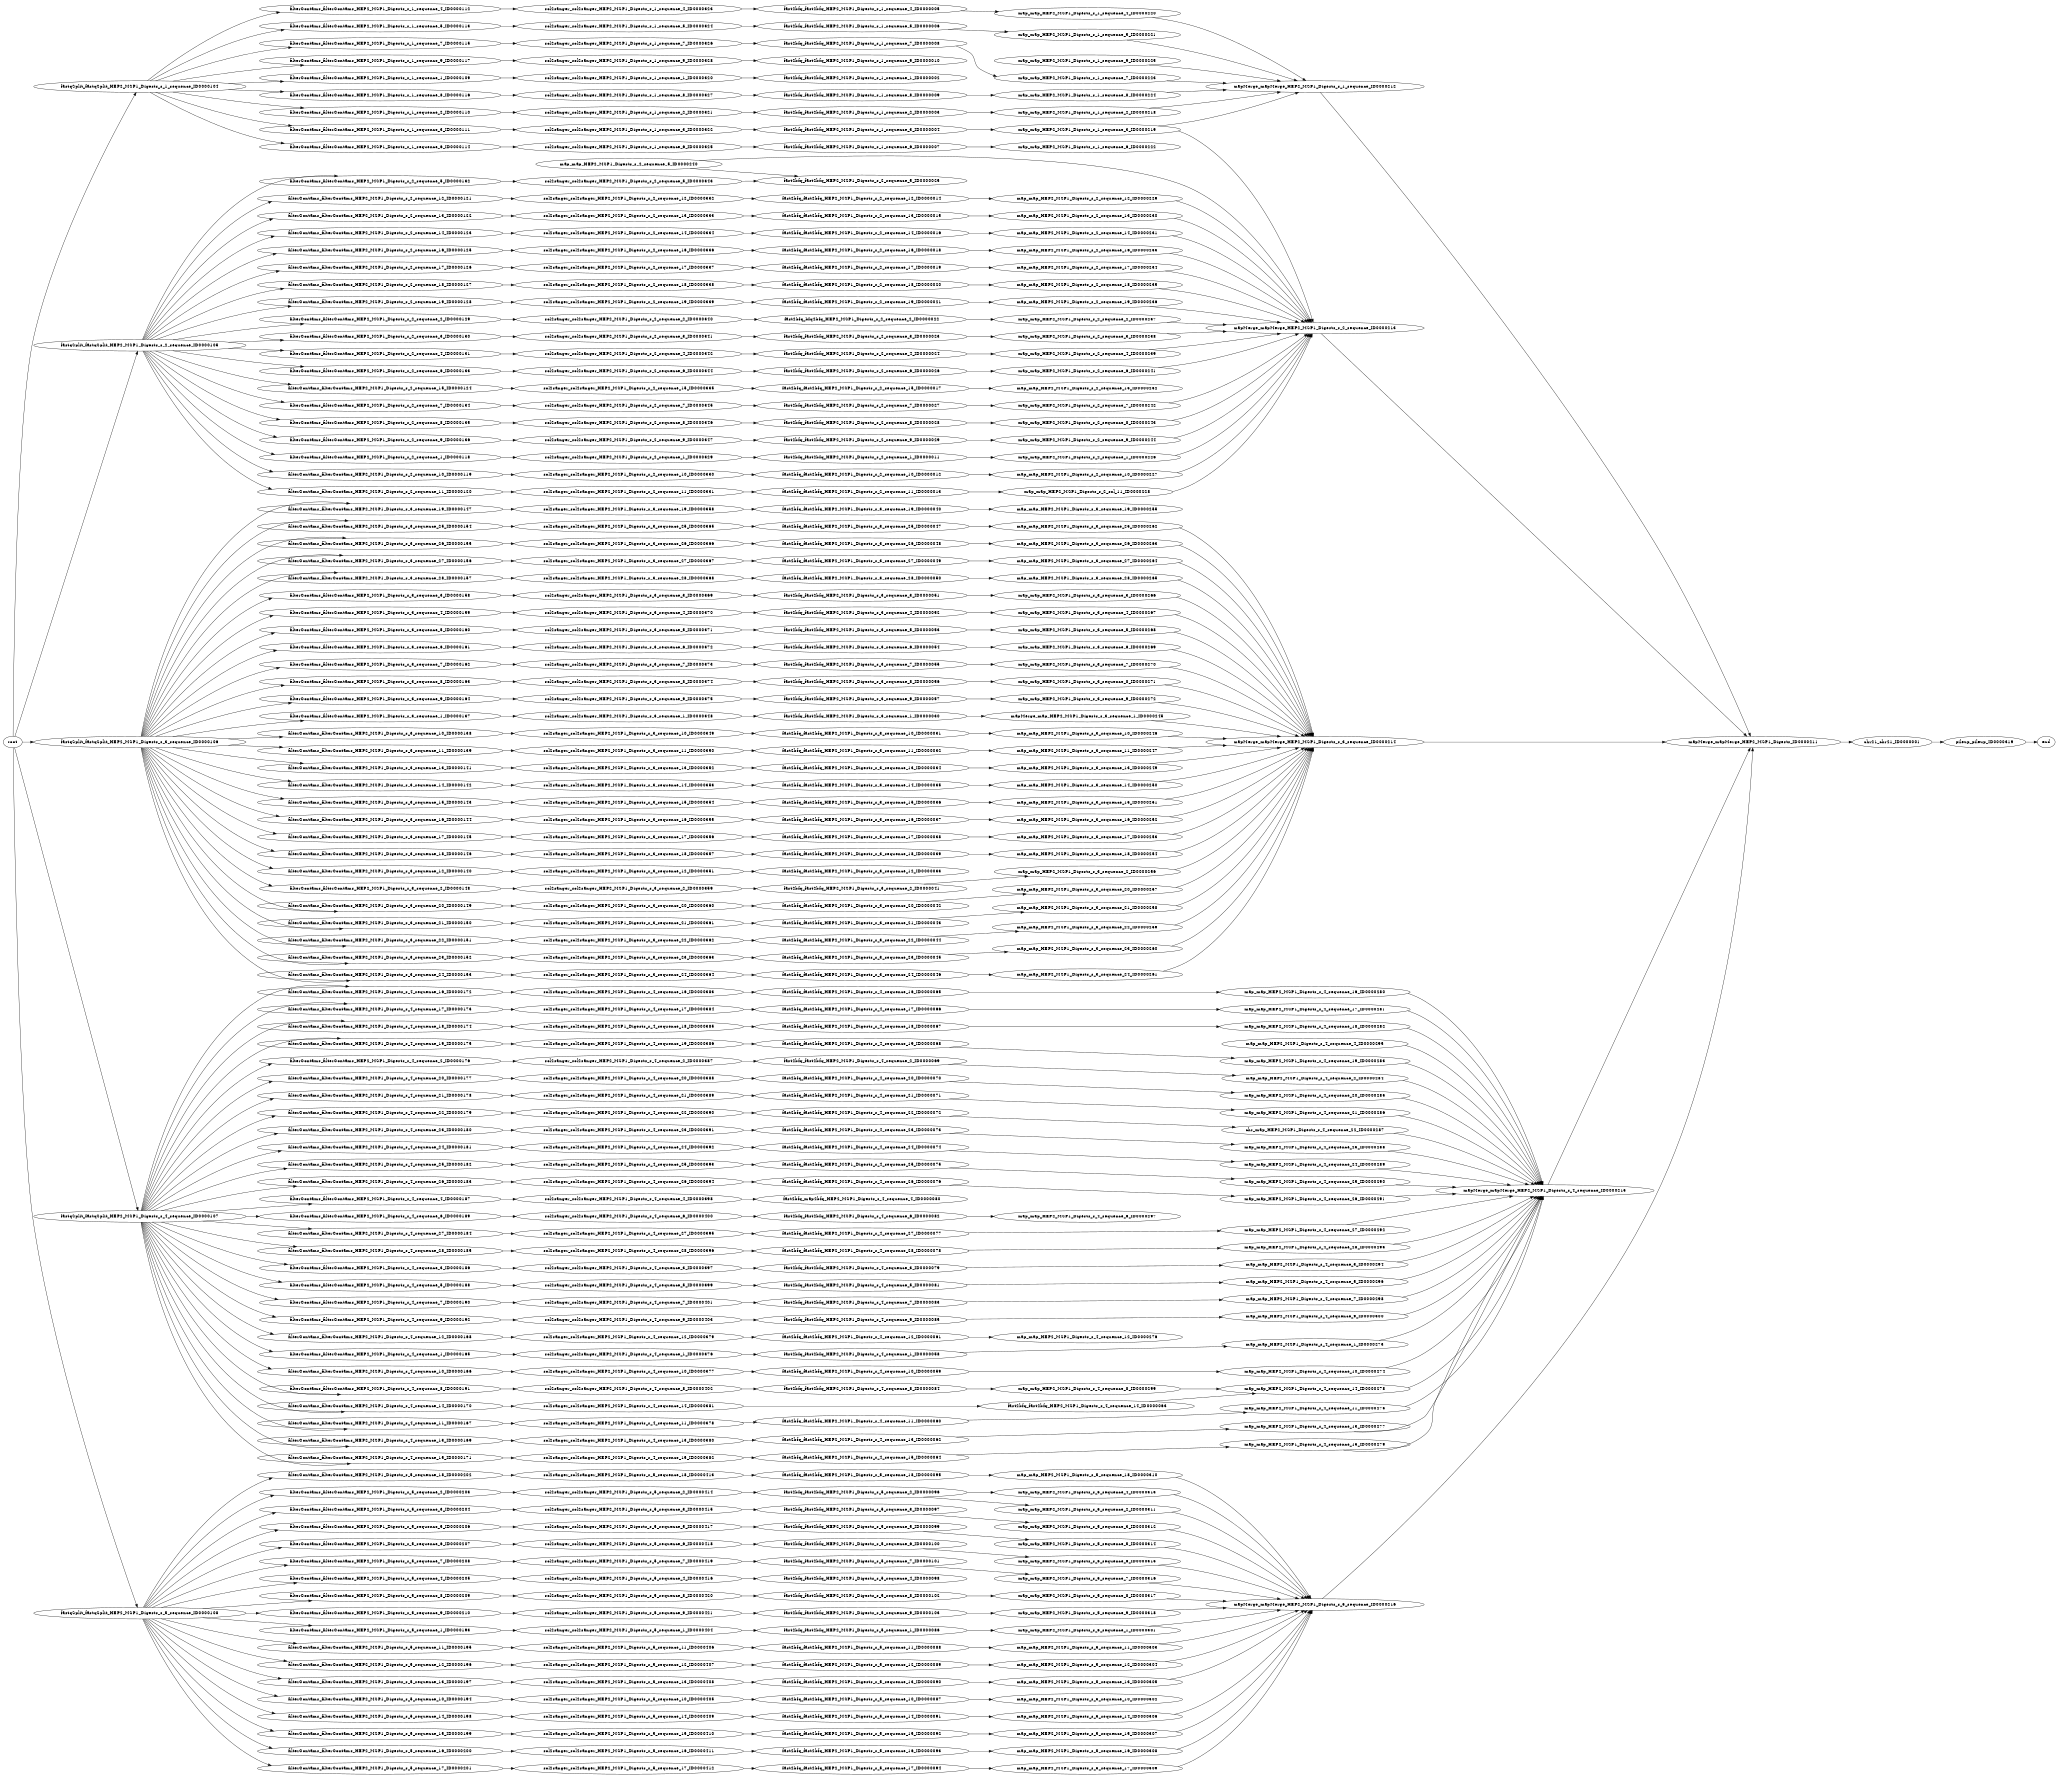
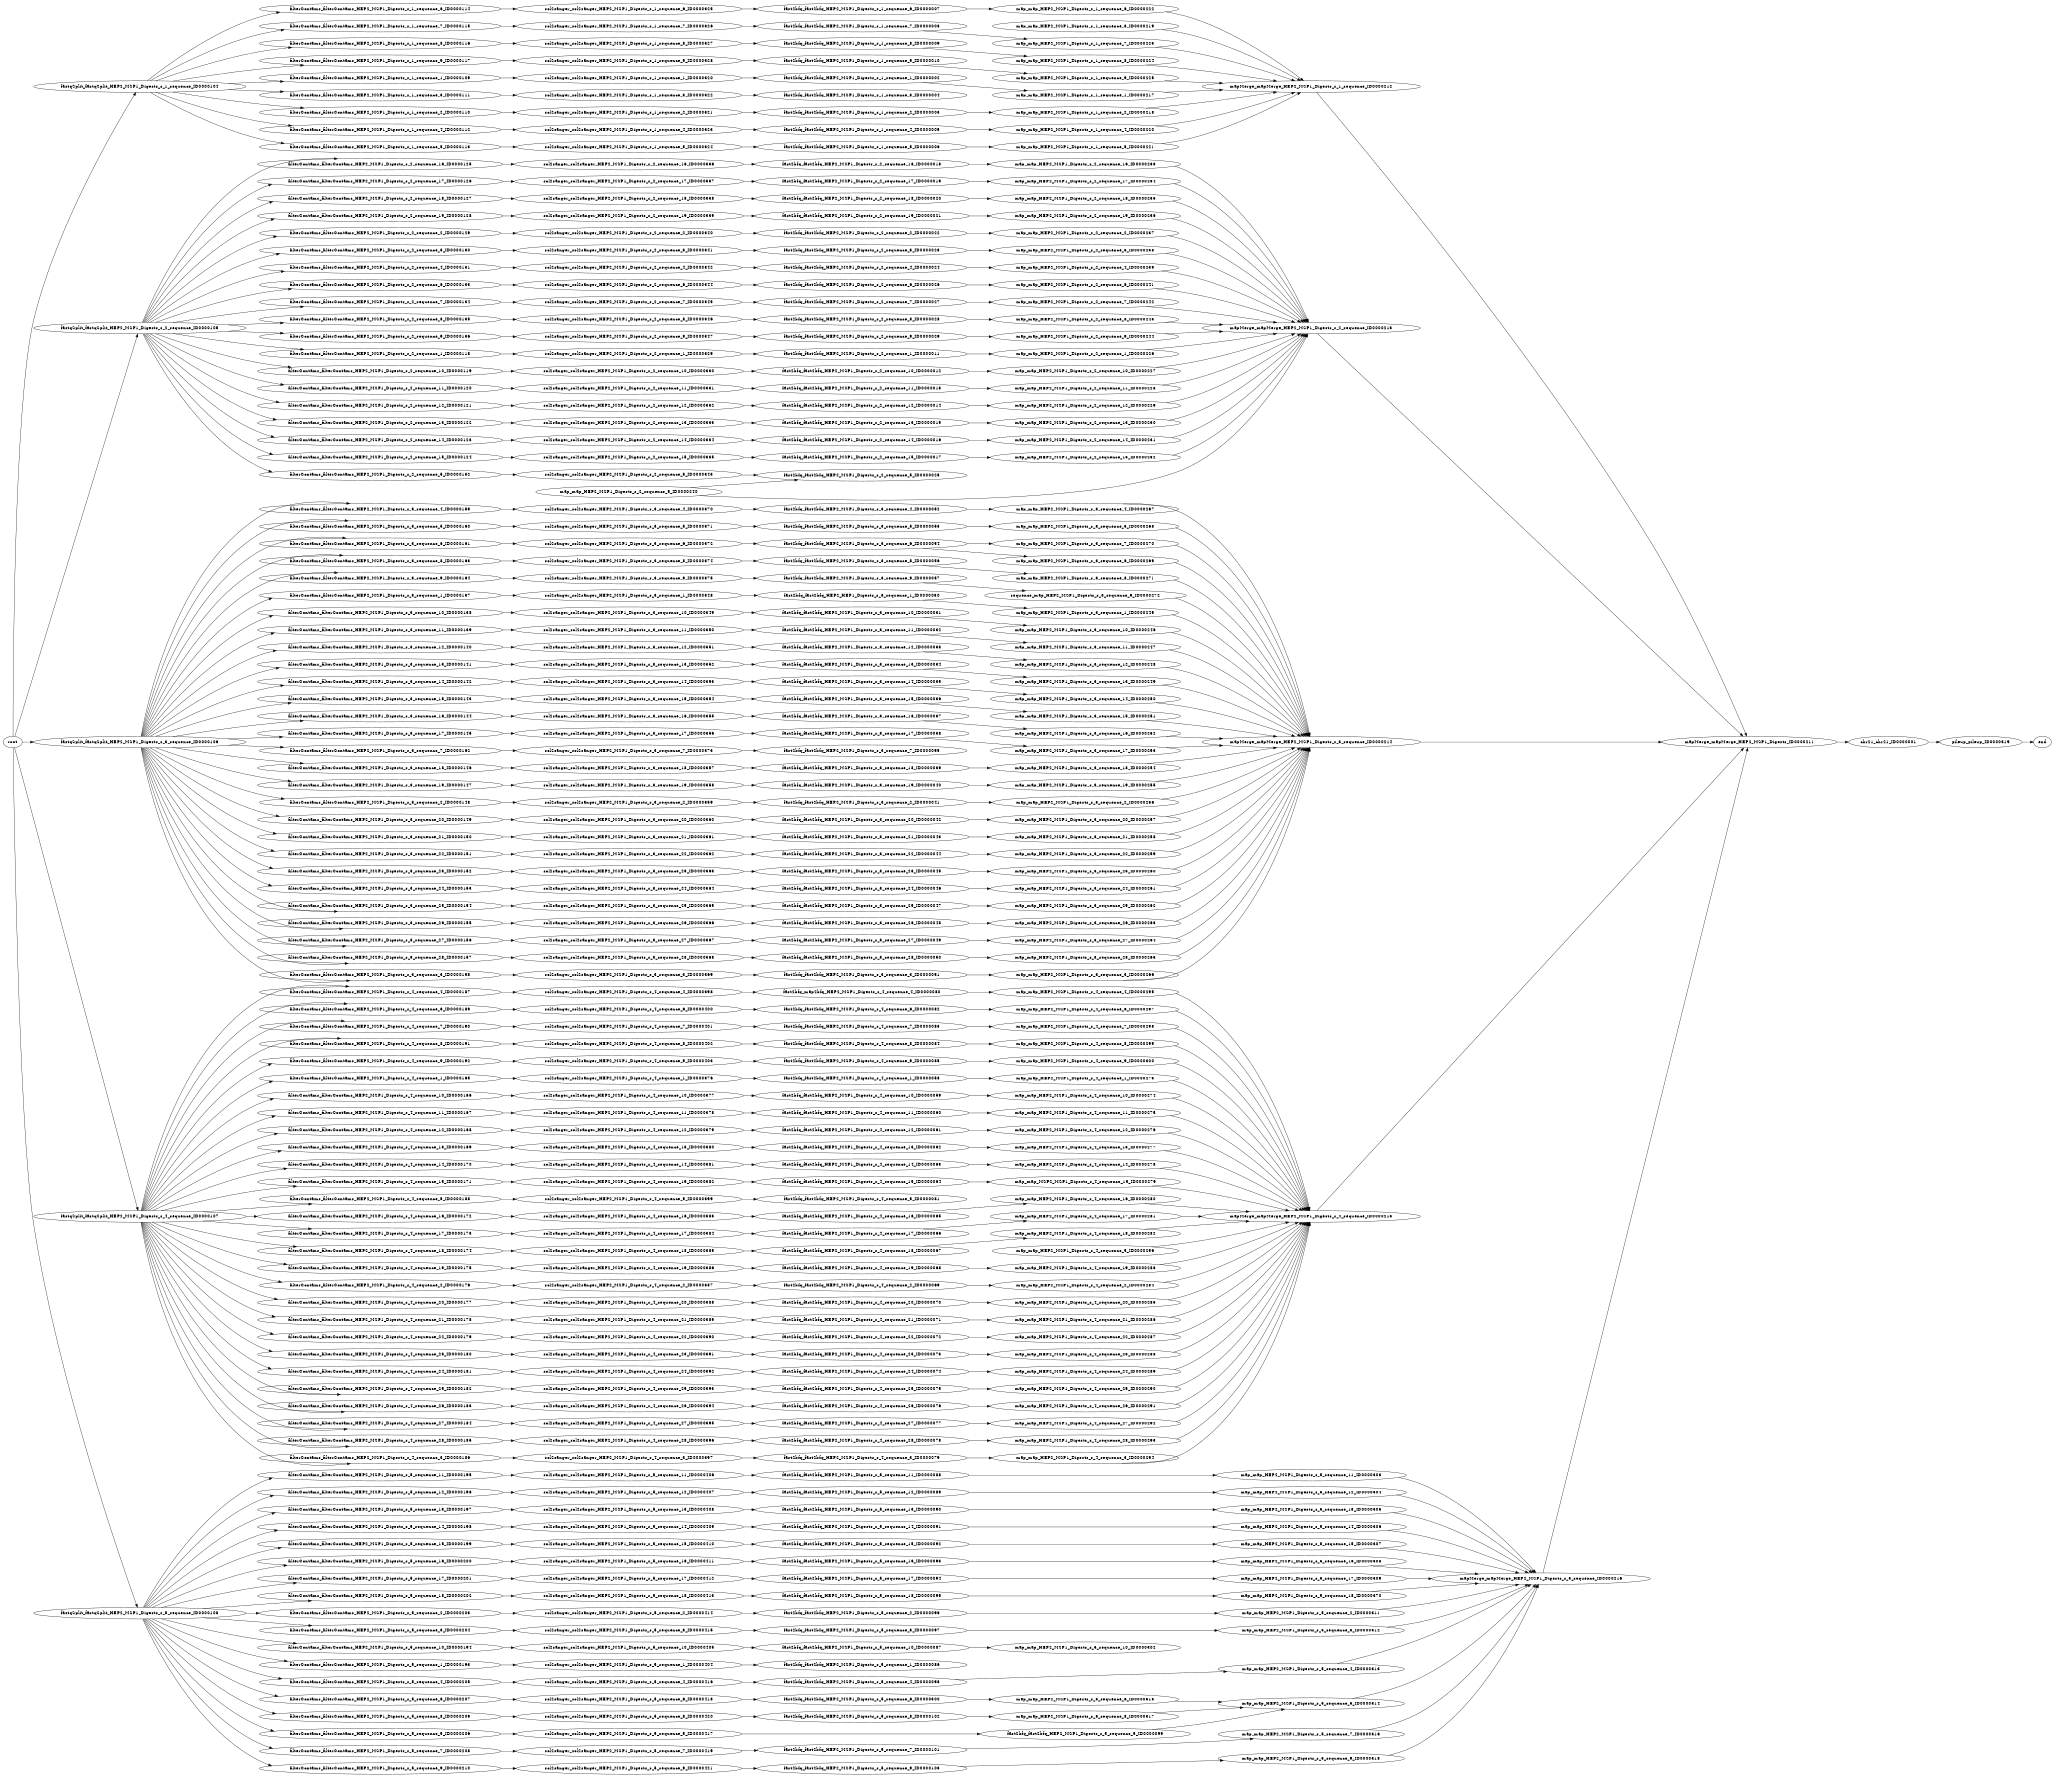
edge "map_map_HEP2_MSP1_Digests_s_1_sequence_6_ID0000222" -> "mapMerge_mapMerge_HEP2_MSP1_Digests_s_1_sequence_ID0000212": added
edge "fast2bfq_fast2bfq_HEP2_MSP1_Digests_s_1_sequence_9_ID0000010" -> "map_map_HEP2_MSP1_Digests_s_1_sequence_9_ID0000225": added
node "map_map_HEP2_MSP1_Digests_s_1_sequence_1_ID0000217": added
edge "fast2bfq_fast2bfq_HEP2_MSP1_Digests_s_1_sequence_3_ID0000004" -> "map_map_HEP2_MSP1_Digests_s_1_sequence_3_ID0000219": removed
edge "map_map_HEP2_MSP1_Digests_s_1_sequence_3_ID0000219" -> "mapMerge_mapMerge_HEP2_MSP1_Digests_s_2_sequence_ID0000213": now "map_map_HEP2_MSP1_Digests_s_2_sequence_15_ID0000232" -> "mapMerge_mapMerge_HEP2_MSP1_Digests_s_2_sequence_ID0000213"
node "fast2bfq_bfq2bfq_HEP2_MSP1_Digests_s_2_sequence_2_ID0000022": label "fast2bfq_bfq2bfq_HEP2_MSP1_Digests_s_2_sequence_2_ID0000022" -> "fast2bfq_fast2bfq_HEP2_MSP1_Digests_s_2_sequence_2_ID0000022"
node "map_map_HEP2_MSP1_Digests_s_2_sol_11_ID0000228": label "map_map_HEP2_MSP1_Digests_s_2_sol_11_ID0000228" -> "map_map_HEP2_MSP1_Digests_s_2_sequence_11_ID0000228"
edge "fast2bfq_fast2bfq_HEP2_MSP1_Digests_s_3_sequence_7_ID0000055" -> "map_map_HEP2_MSP1_Digests_s_3_sequence_7_ID0000270": now "fast2bfq_fast2bfq_HEP2_MSP1_Digests_s_3_sequence_6_ID0000054" -> "map_map_HEP2_MSP1_Digests_s_3_sequence_7_ID0000270"
node "map_map_HEP2_MSP1_Digests_s_3_sequence_12_ID0000248": added
node "map_map_HEP2_MSP1_Digests_s_3_sequence_9_ID0000272": label "map_map_HEP2_MSP1_Digests_s_3_sequence_9_ID0000272" -> "sequence_map_HEP2_MSP1_Digests_s_3_sequence_9_ID0000272"
node "fast2bfq_fast2bfq_HEP2_MSP1_Digests_s_3_sequence_1_ID0000030": label "fast2bfq_fast2bfq_HEP2_MSP1_Digests_s_3_sequence_1_ID0000030" -> "fast2bfq_fast2bfq_HEP2_HEP1_Digests_s_3_sequence_1_ID0000030"
node "mapMerge_map_HEP2_MSP1_Digests_s_3_sequence_1_ID0000245": label "mapMerge_map_HEP2_MSP1_Digests_s_3_sequence_1_ID0000245" -> "map_map_HEP2_MSP1_Digests_s_3_sequence_1_ID0000245"
edge "map_map_HEP2_MSP1_Digests_s_3_sequence_19_ID0000255" -> "mapMerge_mapMerge_HEP2_MSP1_Digests_s_3_sequence_ID0000214": added
edge "fast2bfq_map2bfq_HEP2_MSP1_Digests_s_4_sequence_4_ID0000080" -> "map_map_HEP2_MSP1_Digests_s_4_sequence_4_ID0000295": added
edge "map_map_HEP2_MSP1_Digests_s_4_sequence_6_ID0000297" -> "mapMerge_mapMerge_HEP2_MSP1_Digests_s_4_sequence_ID0000215": added
node "chr_map_HEP2_MSP1_Digests_s_4_sequence_22_ID0000287": label "chr_map_HEP2_MSP1_Digests_s_4_sequence_22_ID0000287" -> "map_map_HEP2_MSP1_Digests_s_4_sequence_22_ID0000287"
edge "map_map_HEP2_MSP1_Digests_s_4_sequence_12_ID0000276" -> "mapMerge_mapMerge_HEP2_MSP1_Digests_s_4_sequence_ID0000215": added
edge "fast2bfq_fast2bfq_HEP2_MSP1_Digests_s_4_sequence_5_ID0000081" -> "map_map_HEP2_MSP1_Digests_s_4_sequence_5_ID0000296": removed
edge "map_map_HEP2_MSP1_Digests_s_4_sequence_8_ID0000299" -> "map_map_HEP2_MSP1_Digests_s_4_sequence_14_ID0000278": now "map_map_HEP2_MSP1_Digests_s_4_sequence_8_ID0000299" -> "mapMerge_mapMerge_HEP2_MSP1_Digests_s_4_sequence_ID0000215"
node "map_map_HEP2_MSP1_Digests_s_4_sequence_15_ID0000279": label "map_map_HEP2_MSP1_Digests_s_4_sequence_15_ID0000279" -> "map_map_MSP2_MSP1_Digests_s_4_sequence_15_ID0000279"
node "map_map_HEP2_MSP1_Digests_s_5_sequence_18_ID0000310": label "map_map_HEP2_MSP1_Digests_s_5_sequence_18_ID0000310" -> "map_map_HEP2_MSP1_Digests_s_5_sequence_18_ID0000370"
edge "fast2bfq_fast2bfq_HEP2_MSP1_Digests_s_5_sequence_2_ID0000096" -> "map_map_HEP2_MSP1_Digests_s_5_sequence_4_ID0000313": now "fast2bfq_fast2bfq_HEP2_MSP1_Digests_s_5_sequence_4_ID0000098" -> "map_map_HEP2_MSP1_Digests_s_5_sequence_4_ID0000313"
node "fast2bfq_fast2bfq_HEP2_MSP1_Digests_s_5_sequence_6_ID0000100": label "fast2bfq_fast2bfq_HEP2_MSP1_Digests_s_5_sequence_6_ID0000100" -> "fast2bfq_fast2bfq_HEP2_MSP1_Digests_s_5_sequence_6_ID0000300"
edge "map_map_HEP2_MSP1_Digests_s_5_sequence_6_ID0000315" -> "mapMerge_mapMerge_HEP2_MSP1_Digests_s_5_sequence_ID0000216": now "map_map_HEP2_MSP1_Digests_s_5_sequence_6_ID0000315" -> "map_map_HEP2_MSP1_Digests_s_5_sequence_5_ID0000314"
edge "map_map_HEP2_MSP1_Digests_s_5_sequence_8_ID0000317" -> "mapMerge_mapMerge_HEP2_MSP1_Digests_s_5_sequence_ID0000216": now "map_map_HEP2_MSP1_Digests_s_5_sequence_8_ID0000317" -> "map_map_HEP2_MSP1_Digests_s_5_sequence_5_ID0000314"
node "map_map_HEP2_MSP1_Digests_s_5_sequence_1_ID0000301": removed
